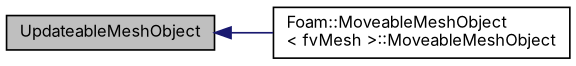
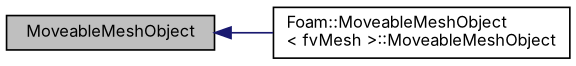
node "UpdateableMeshObject": label "UpdateableMeshObject" -> "MoveableMeshObject"
